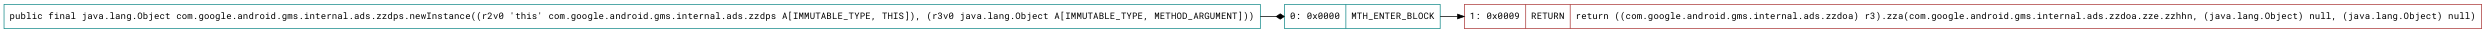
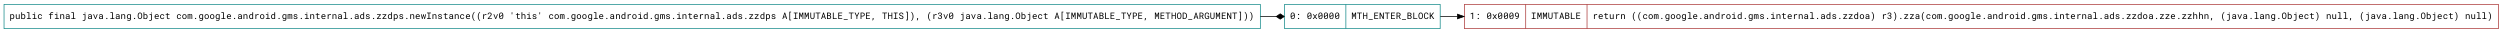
node "1: 0x0009": text "RETURN" -> "IMMUTABLE"
